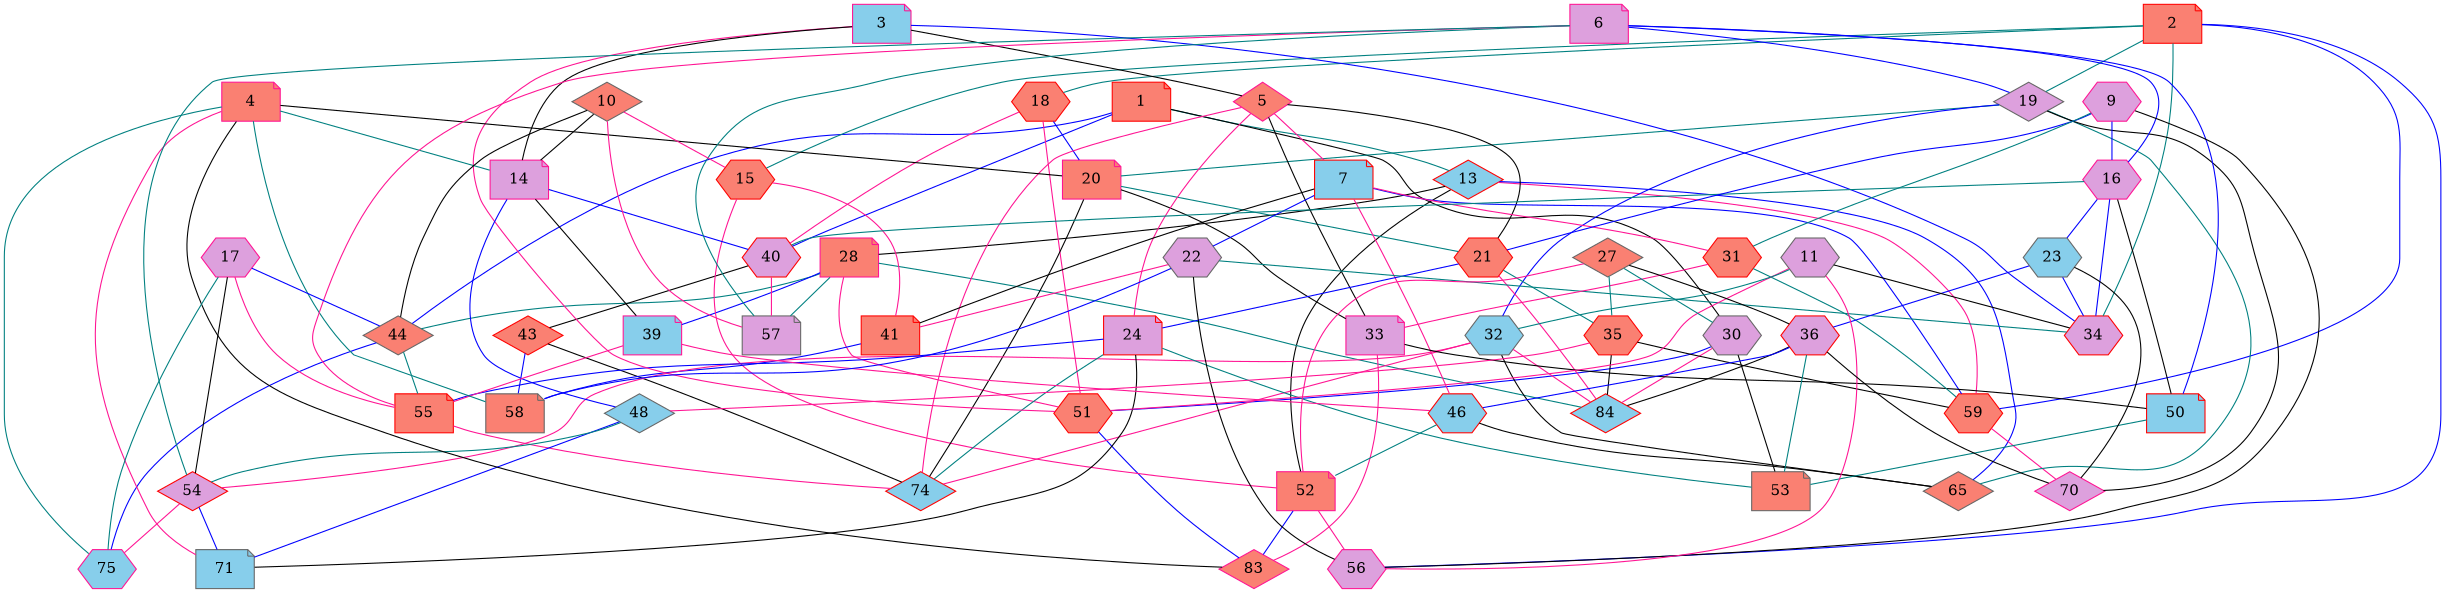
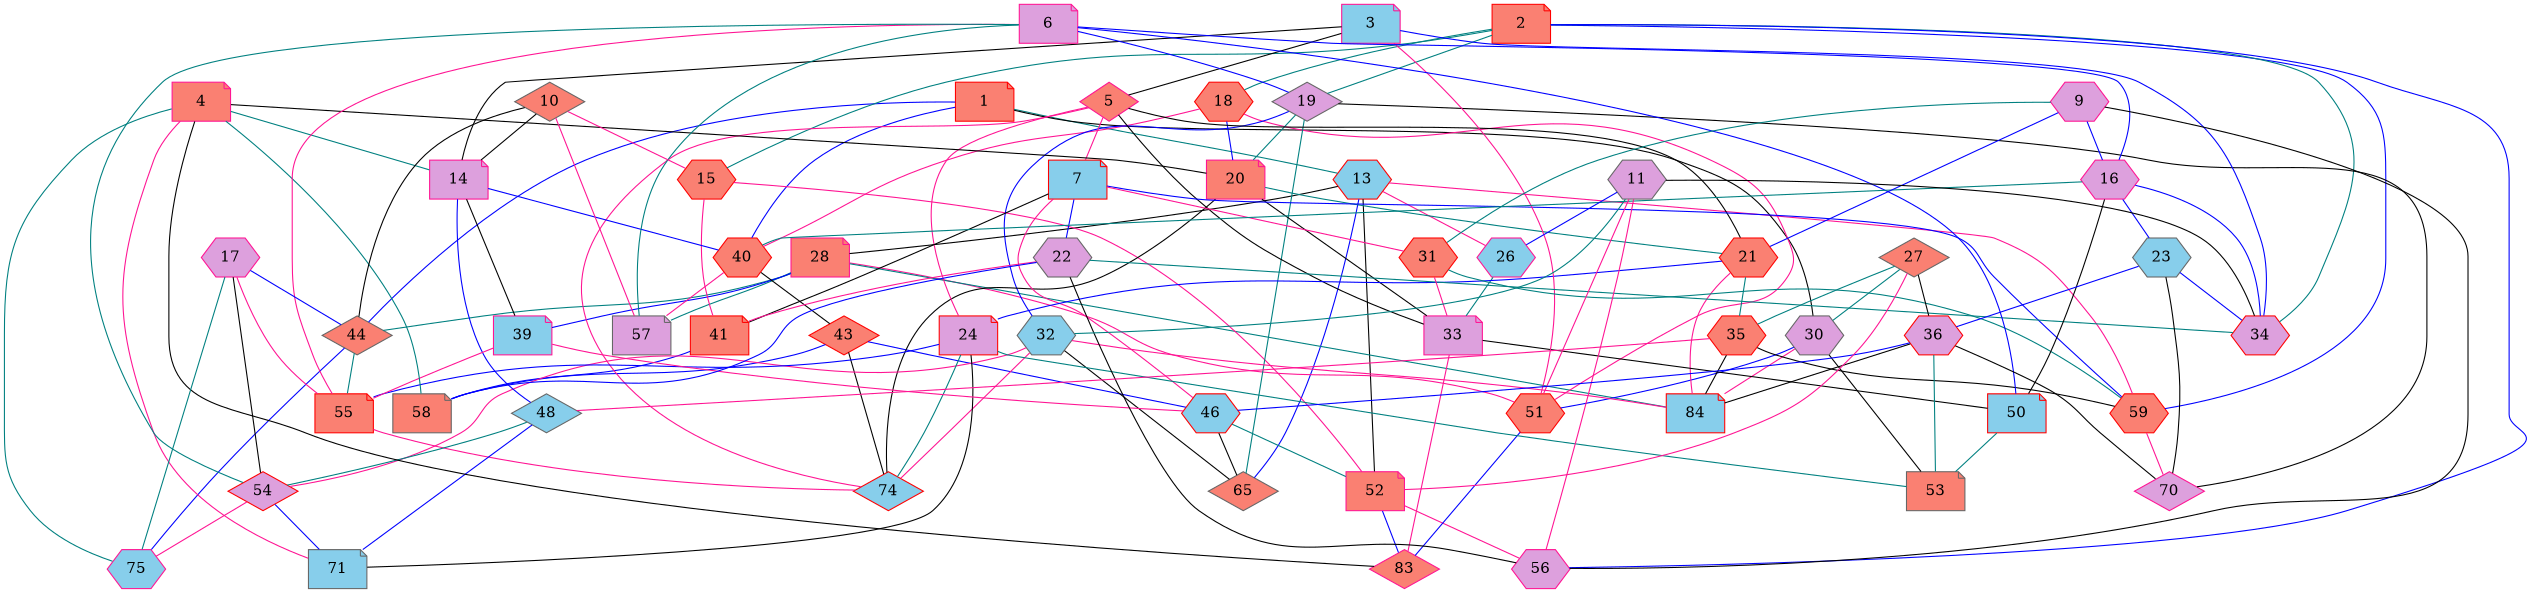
node "13": shape diamond -> hexagon
node "40": fillcolor plum -> salmon
node "26": added
edge "43" -- "46": added
node "84": shape diamond -> note
